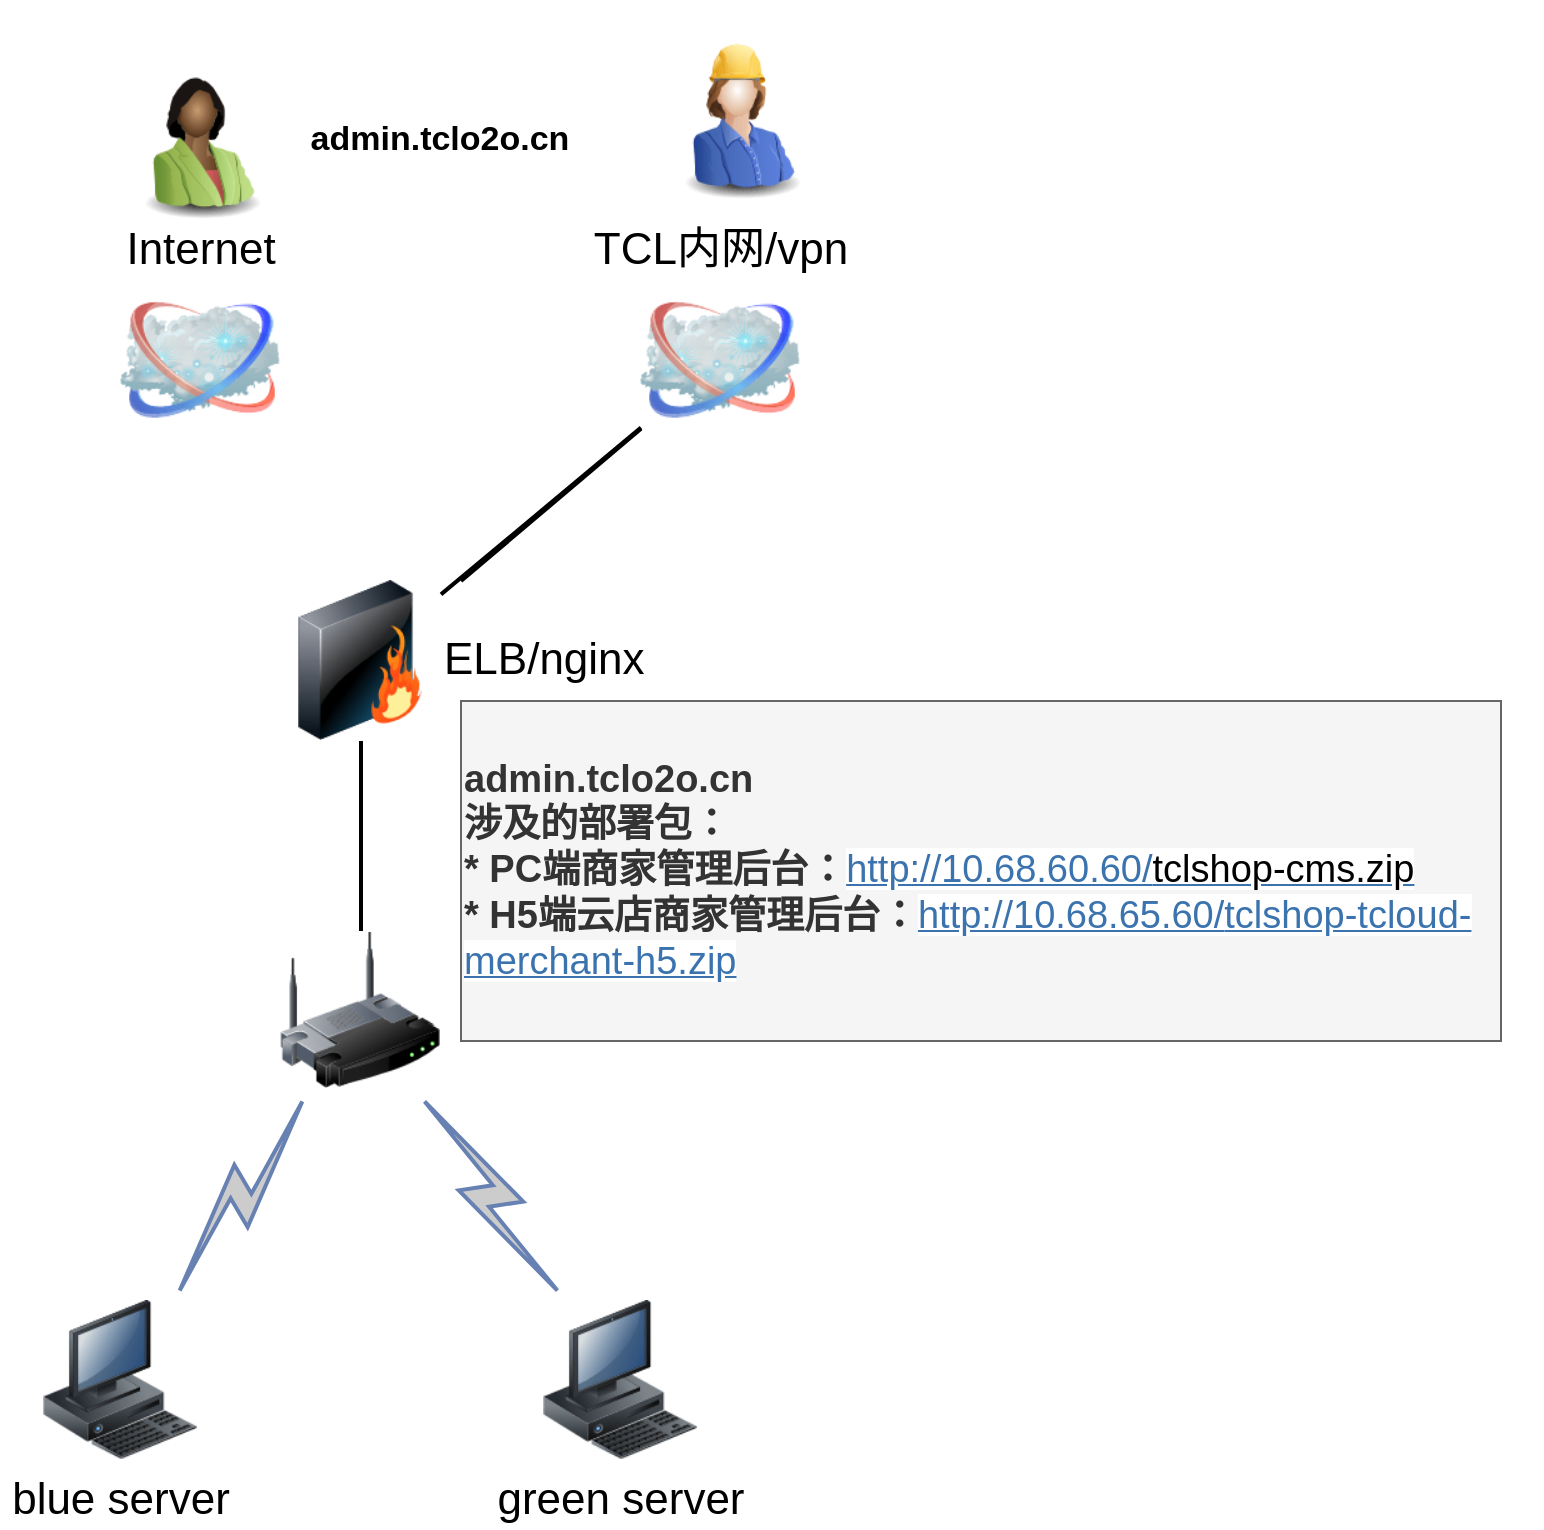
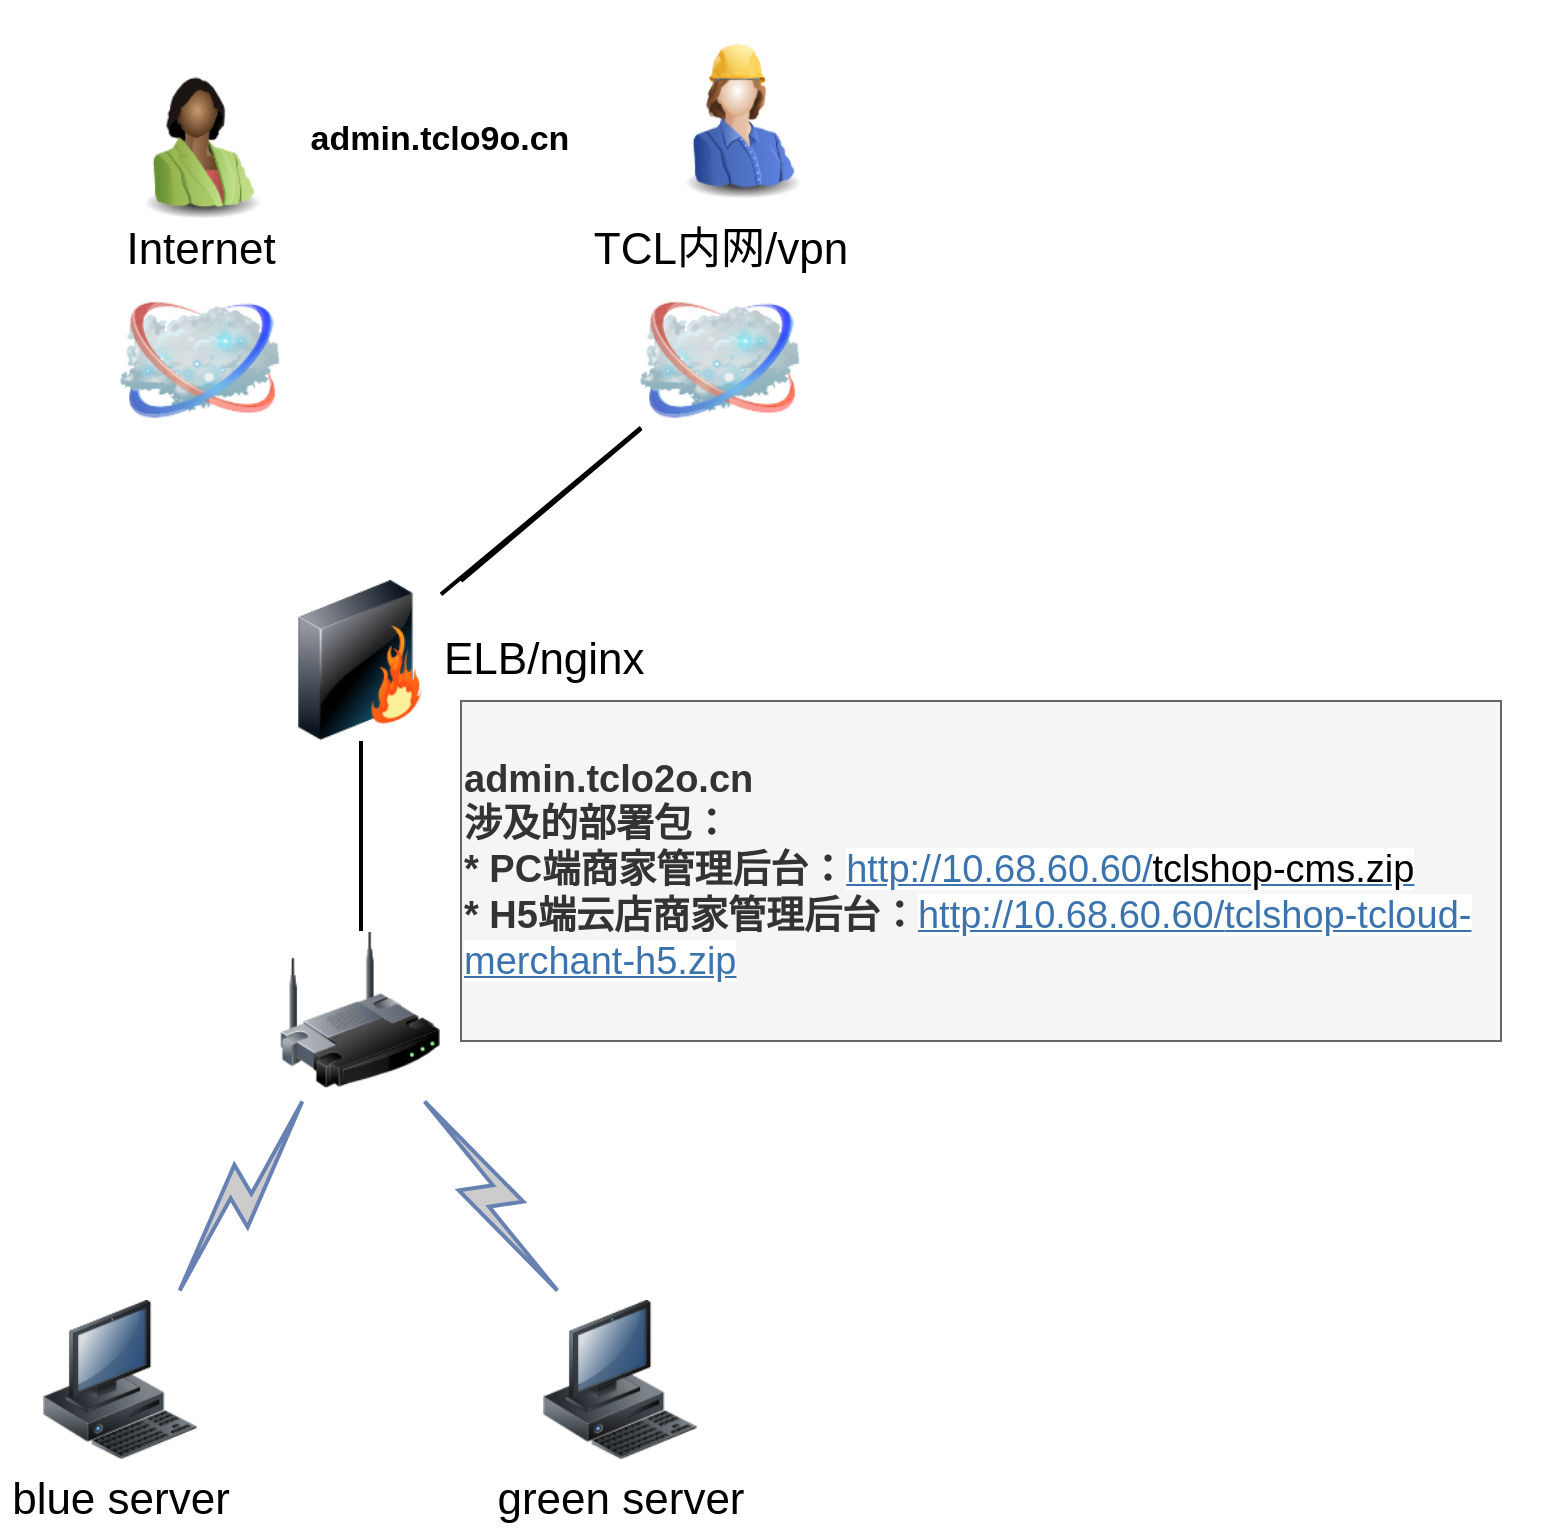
node "admin.tclo2o.cn": label "admin.tclo2o.cn" -> "admin.tclo9o.cn"
node "admin.tclo2o.cn涉及的部署包：* PC端商家管理后台：http://10.68.60.60/tclshop-cms.zip* H5端云店商家管理后台：http://10.68.65.60/tclshop-tcloud-merchant-h5.zip": label "admin.tclo2o.cn涉及的部署包：* PC端商家管理后台：http://10.68.60.60/tclshop-cms.zip* H5端云店商家管理后台：http://10.68.65.60/tclshop-tcloud-merchant-h5.zip" -> "admin.tclo2o.cn涉及的部署包：* PC端商家管理后台：http://10.68.60.60/tclshop-cms.zip* H5端云店商家管理后台：http://10.68.60.60/tclshop-tcloud-merchant-h5.zip"
